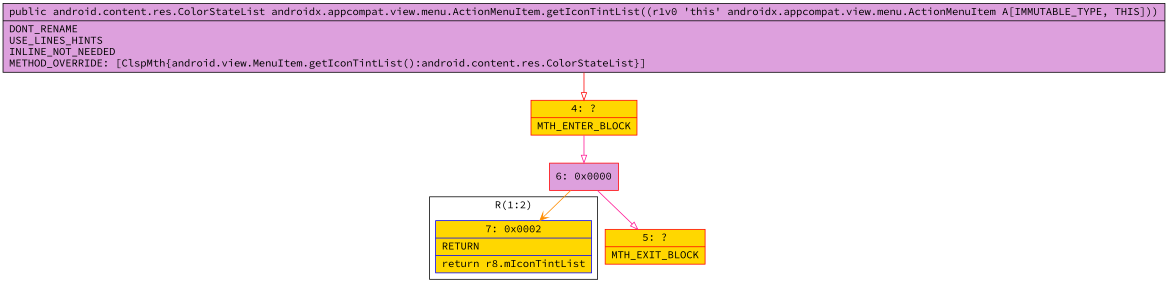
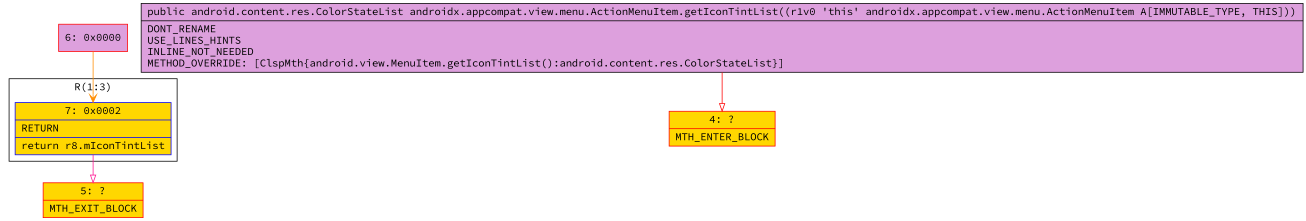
edge "4: ?" -> "6: 0x0000": removed
cluster "R(1:2)": label "R(1:2)" -> "R(1:3)"
edge "6: 0x0000" -> "5: ?": now "7: 0x0002" -> "5: ?"
